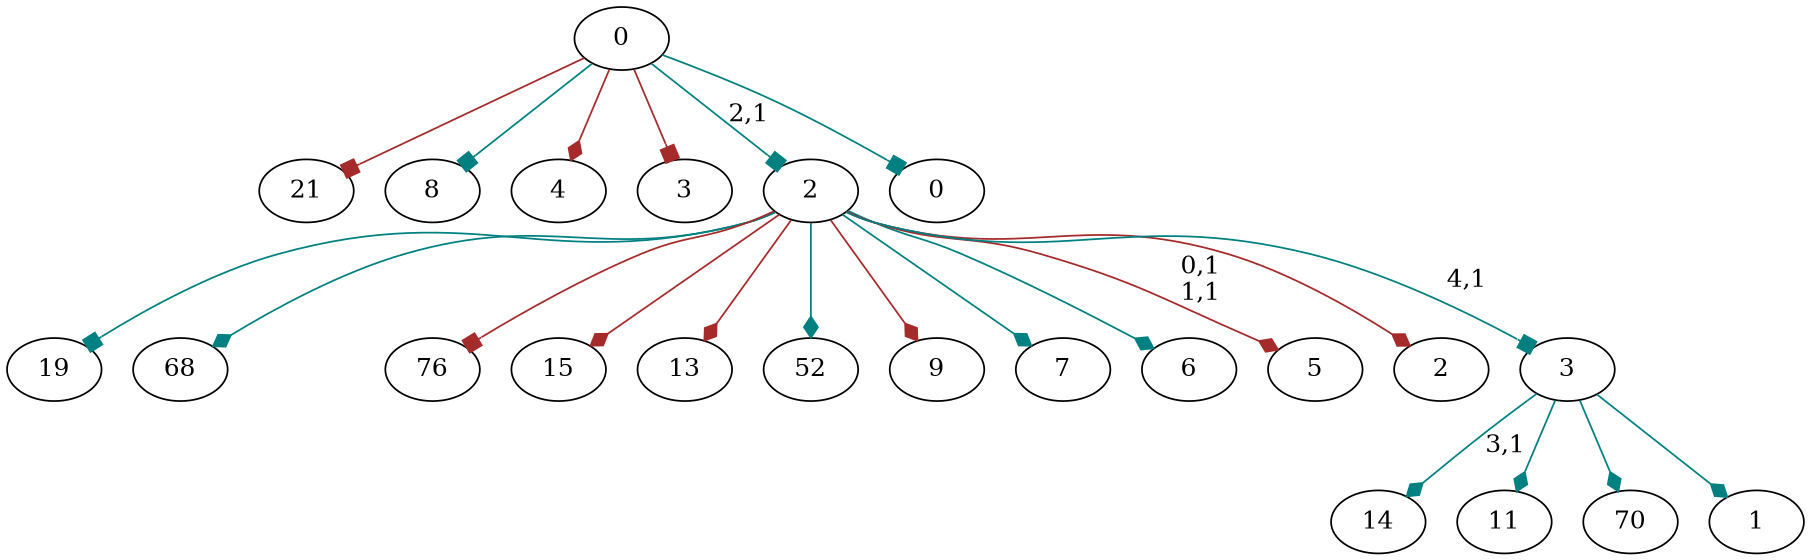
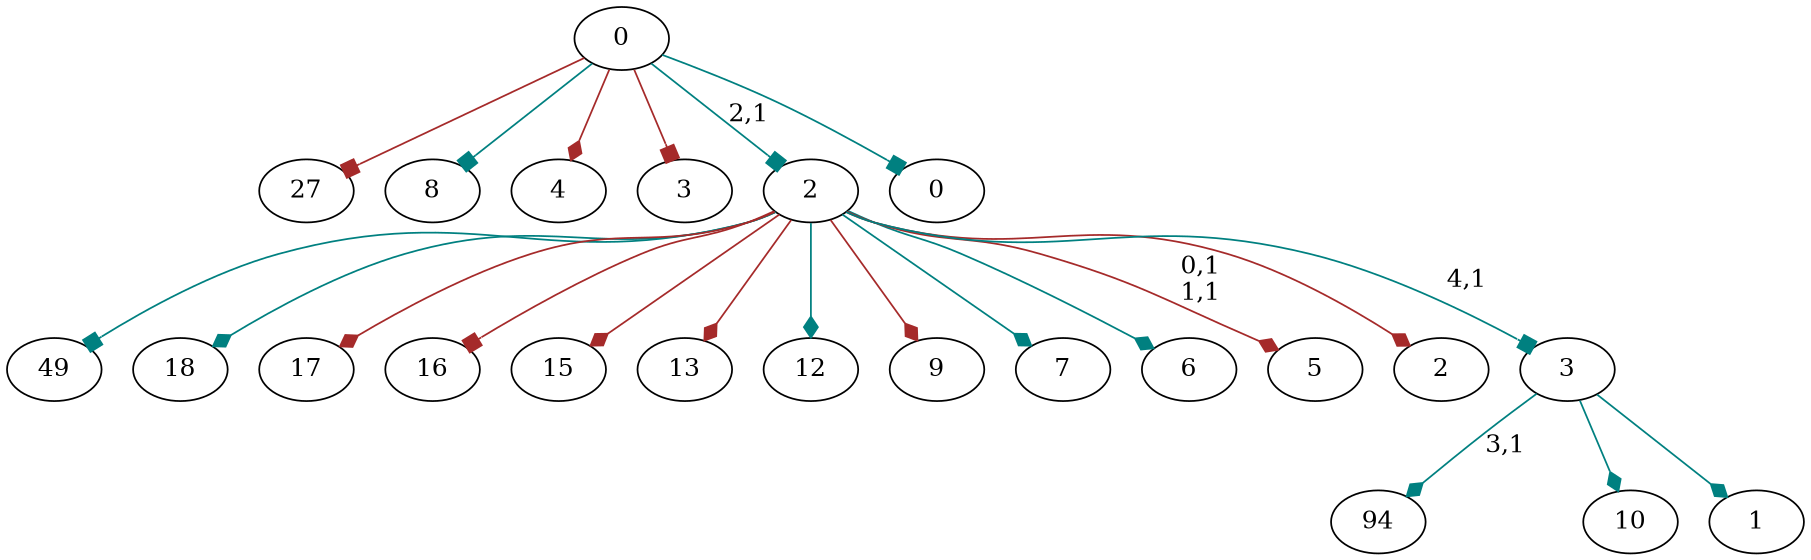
node "21": label "21" -> "27"
node "19": label "19" -> "49"
node "68": label "68" -> "18"
node "17": added
node "76": label "76" -> "16"
node "52": label "52" -> "12"
node "14": label "14" -> "94"
node "11": removed
node "70": label "70" -> "10"
